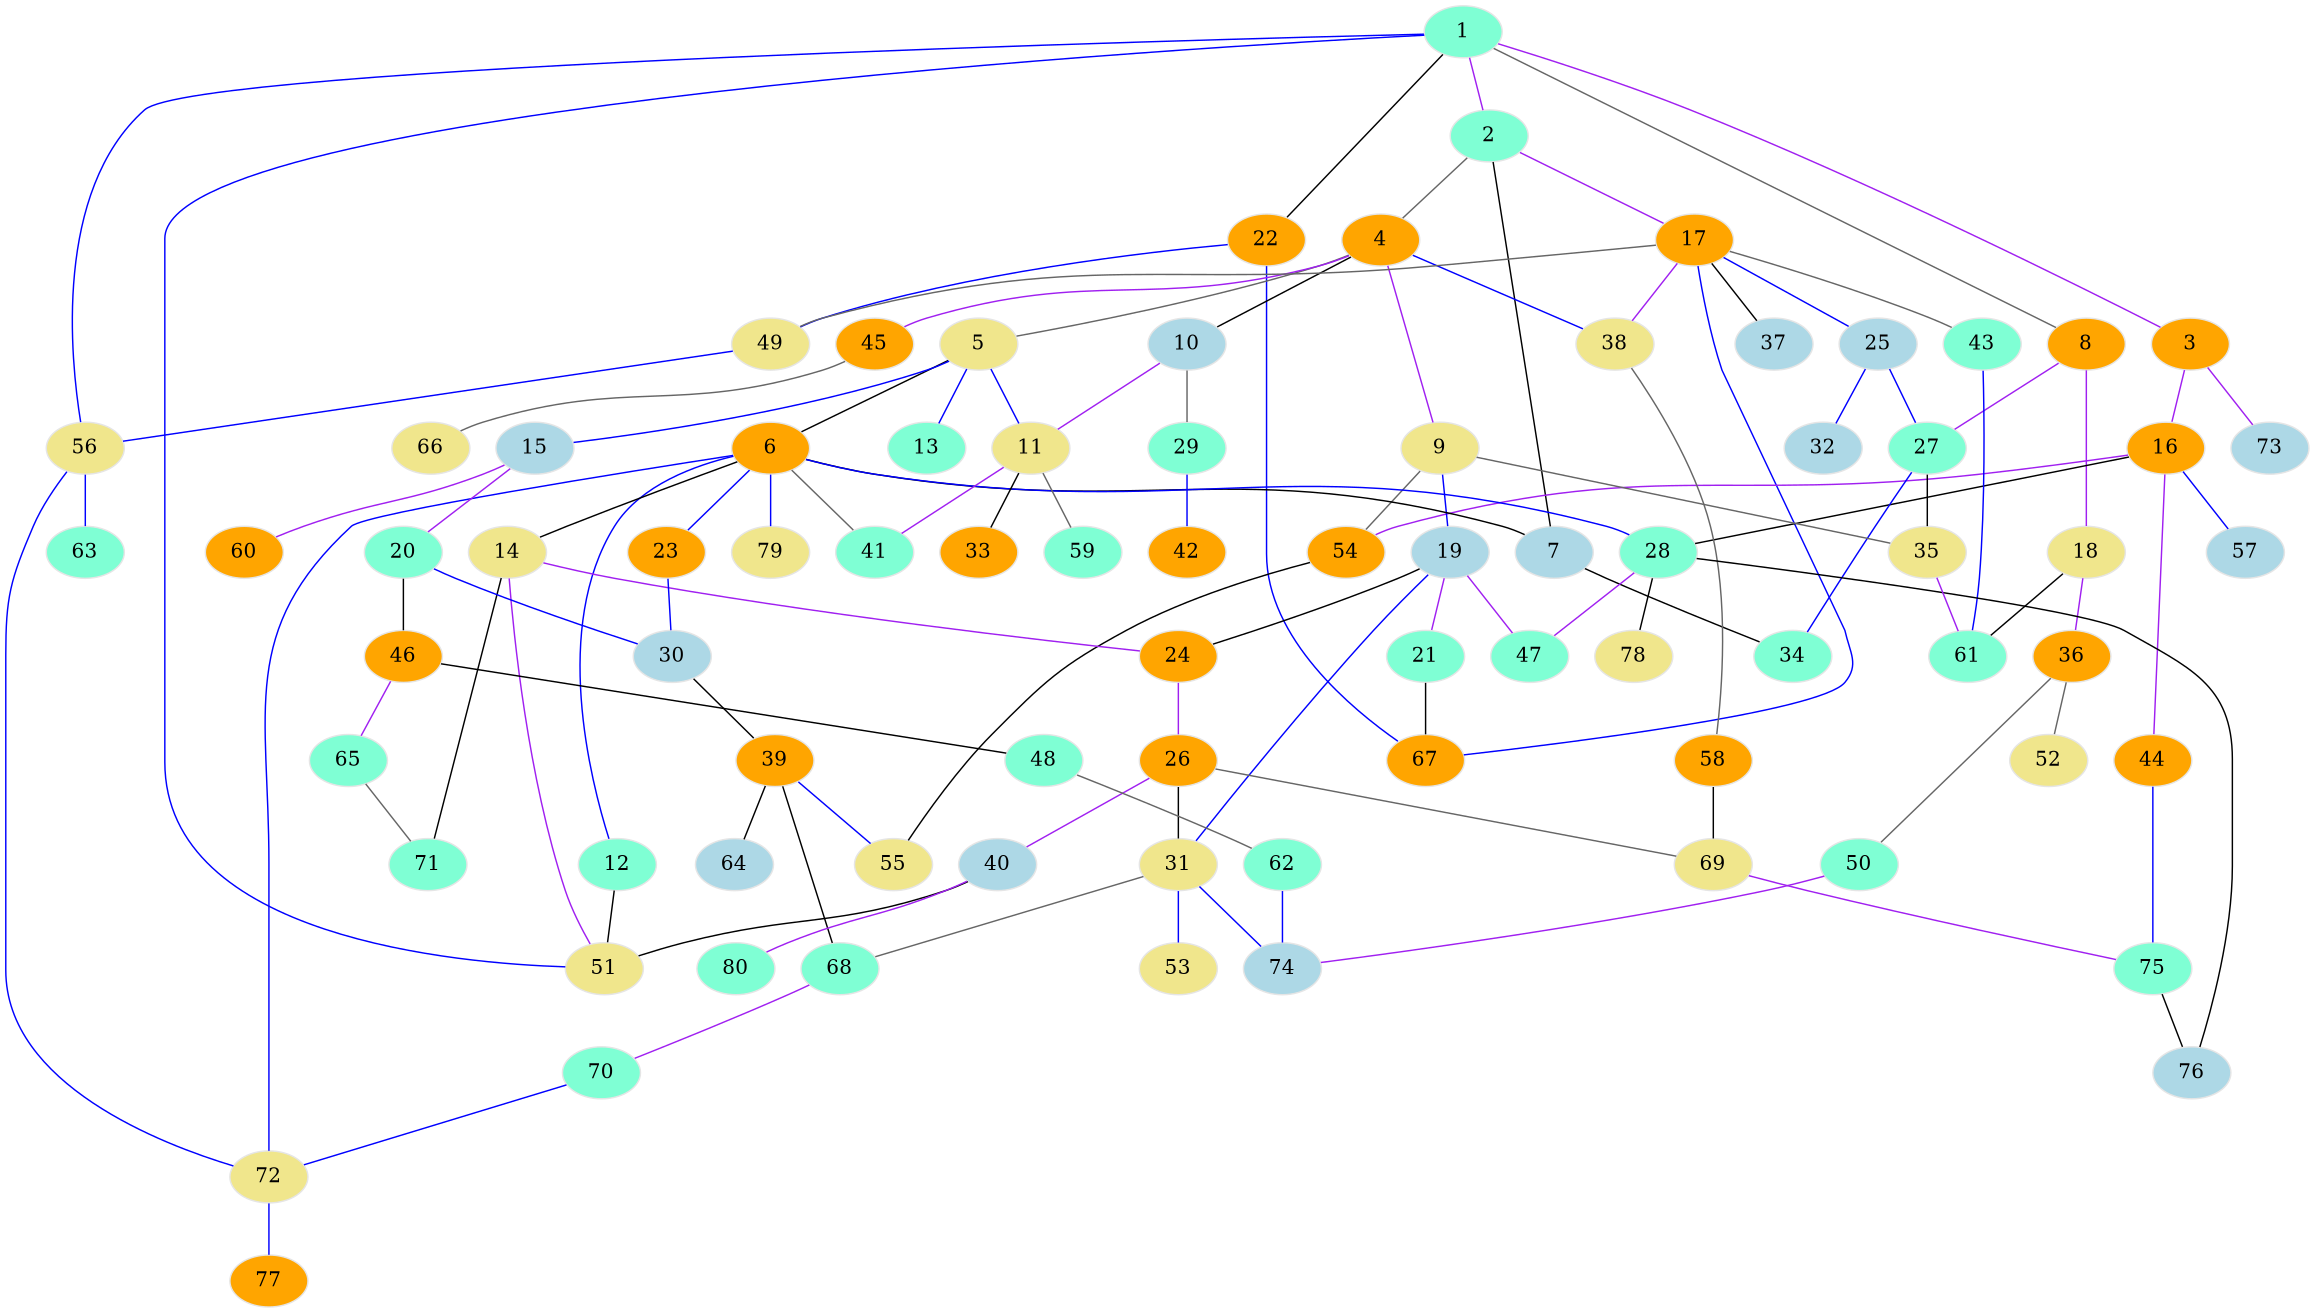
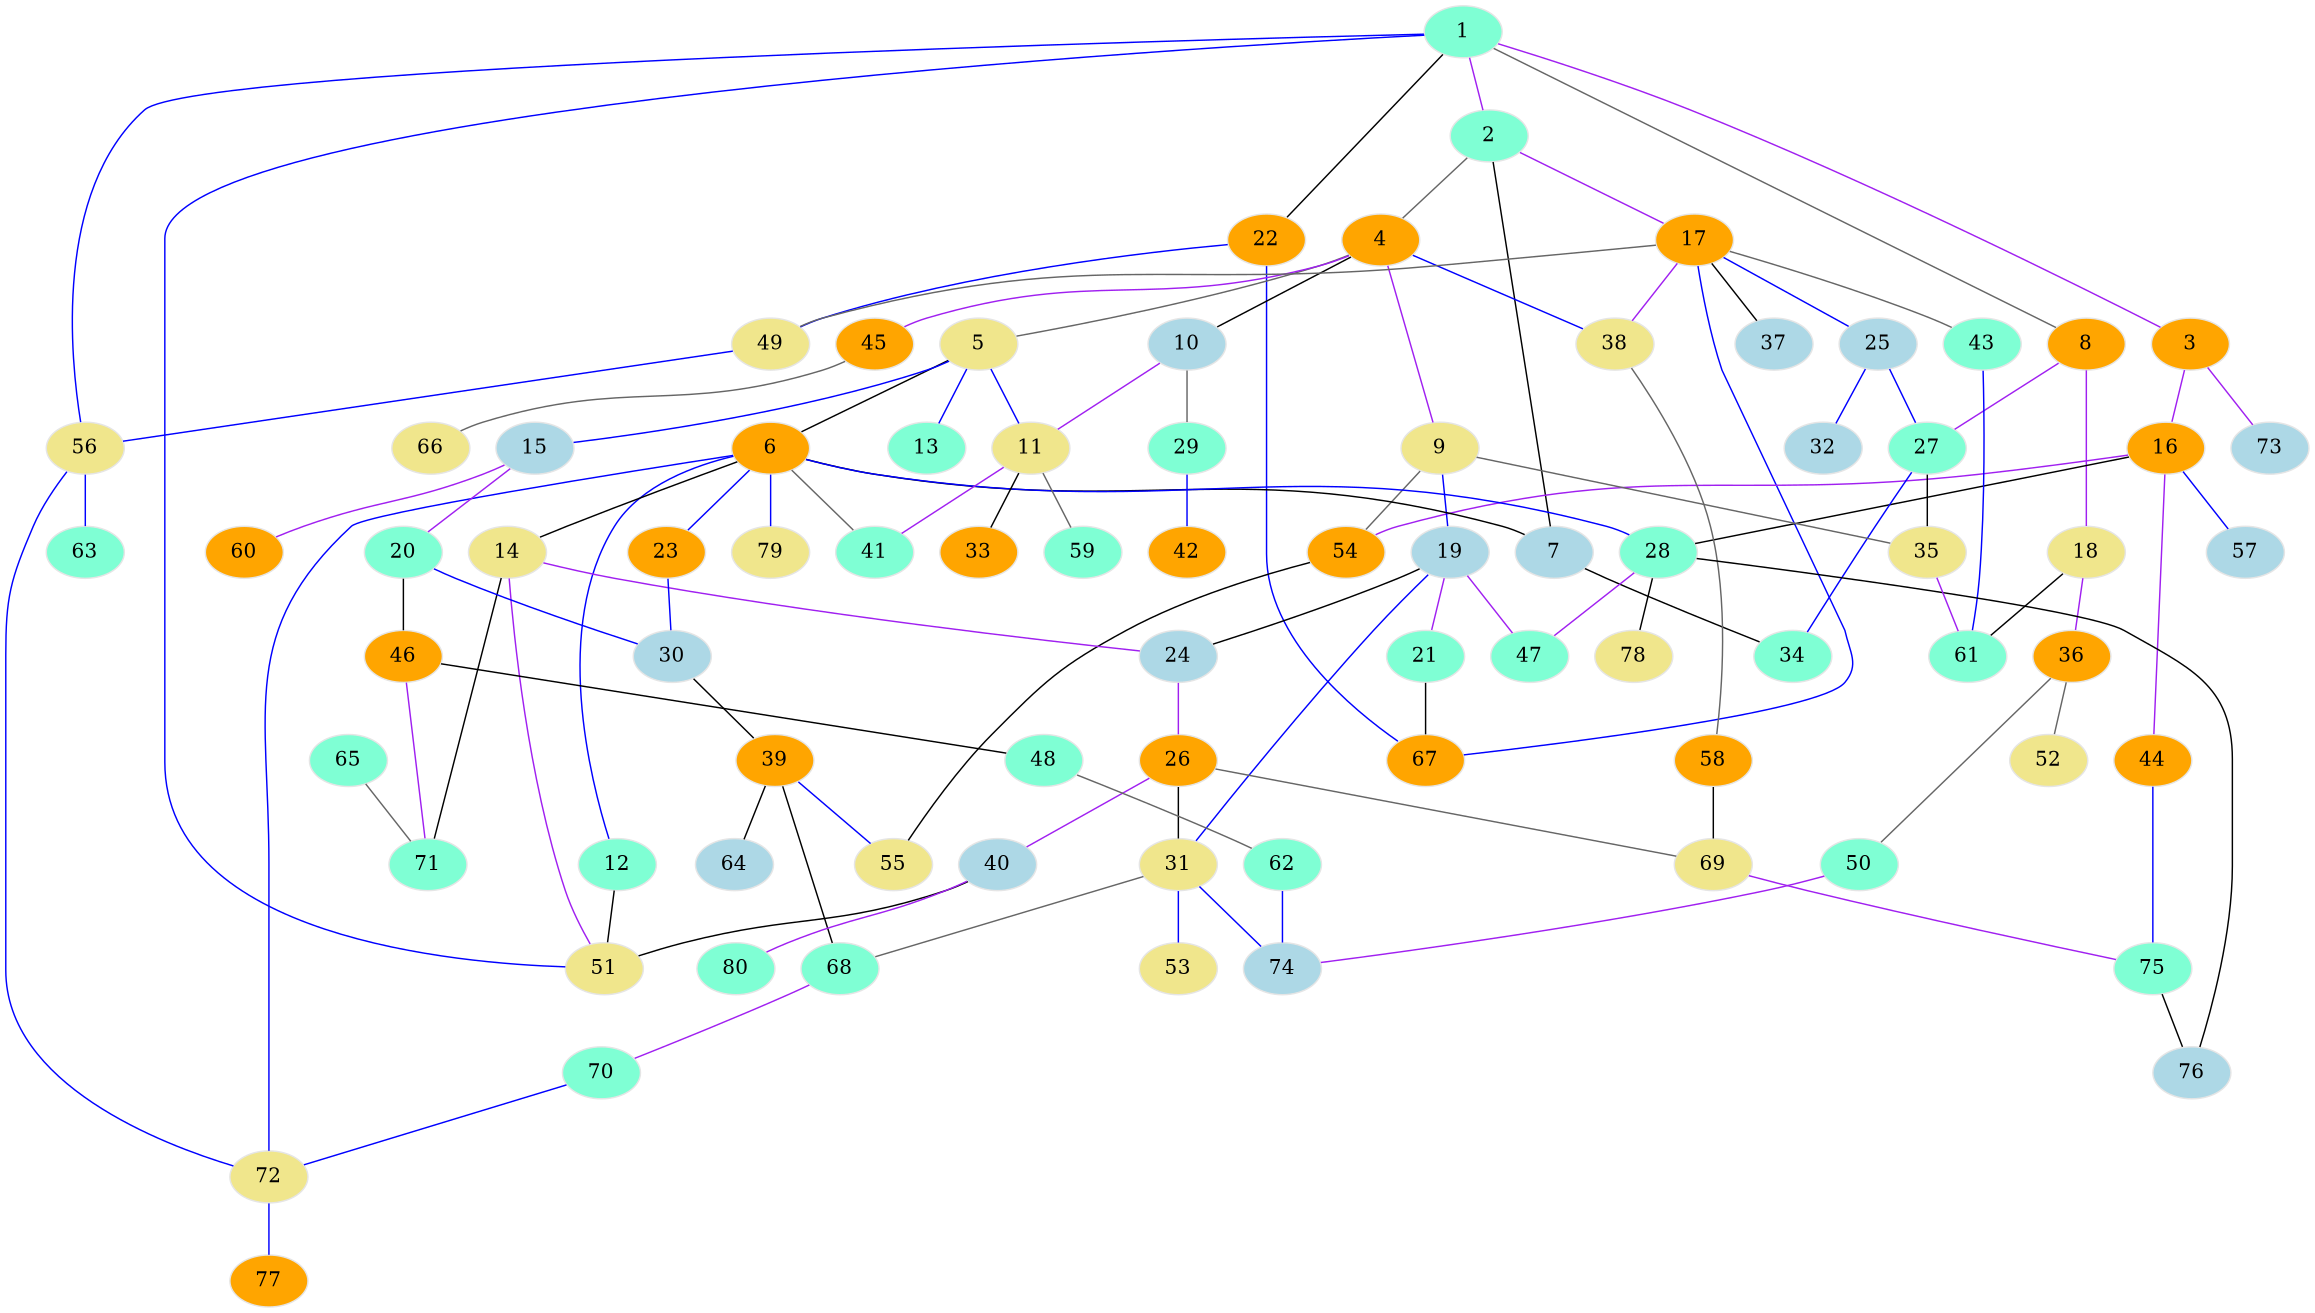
node "24": fillcolor orange -> lightblue
edge "46" -- "65": now "46" -- "71"
